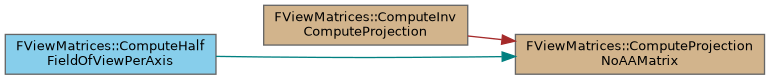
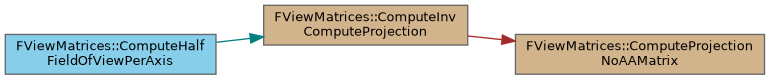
edge "FViewMatrices::ComputeHalf FieldOfViewPerAxis" -> "FViewMatrices::ComputeProjection NoAAMatrix": now "FViewMatrices::ComputeHalf FieldOfViewPerAxis" -> "FViewMatrices::ComputeInv ComputeProjection"
